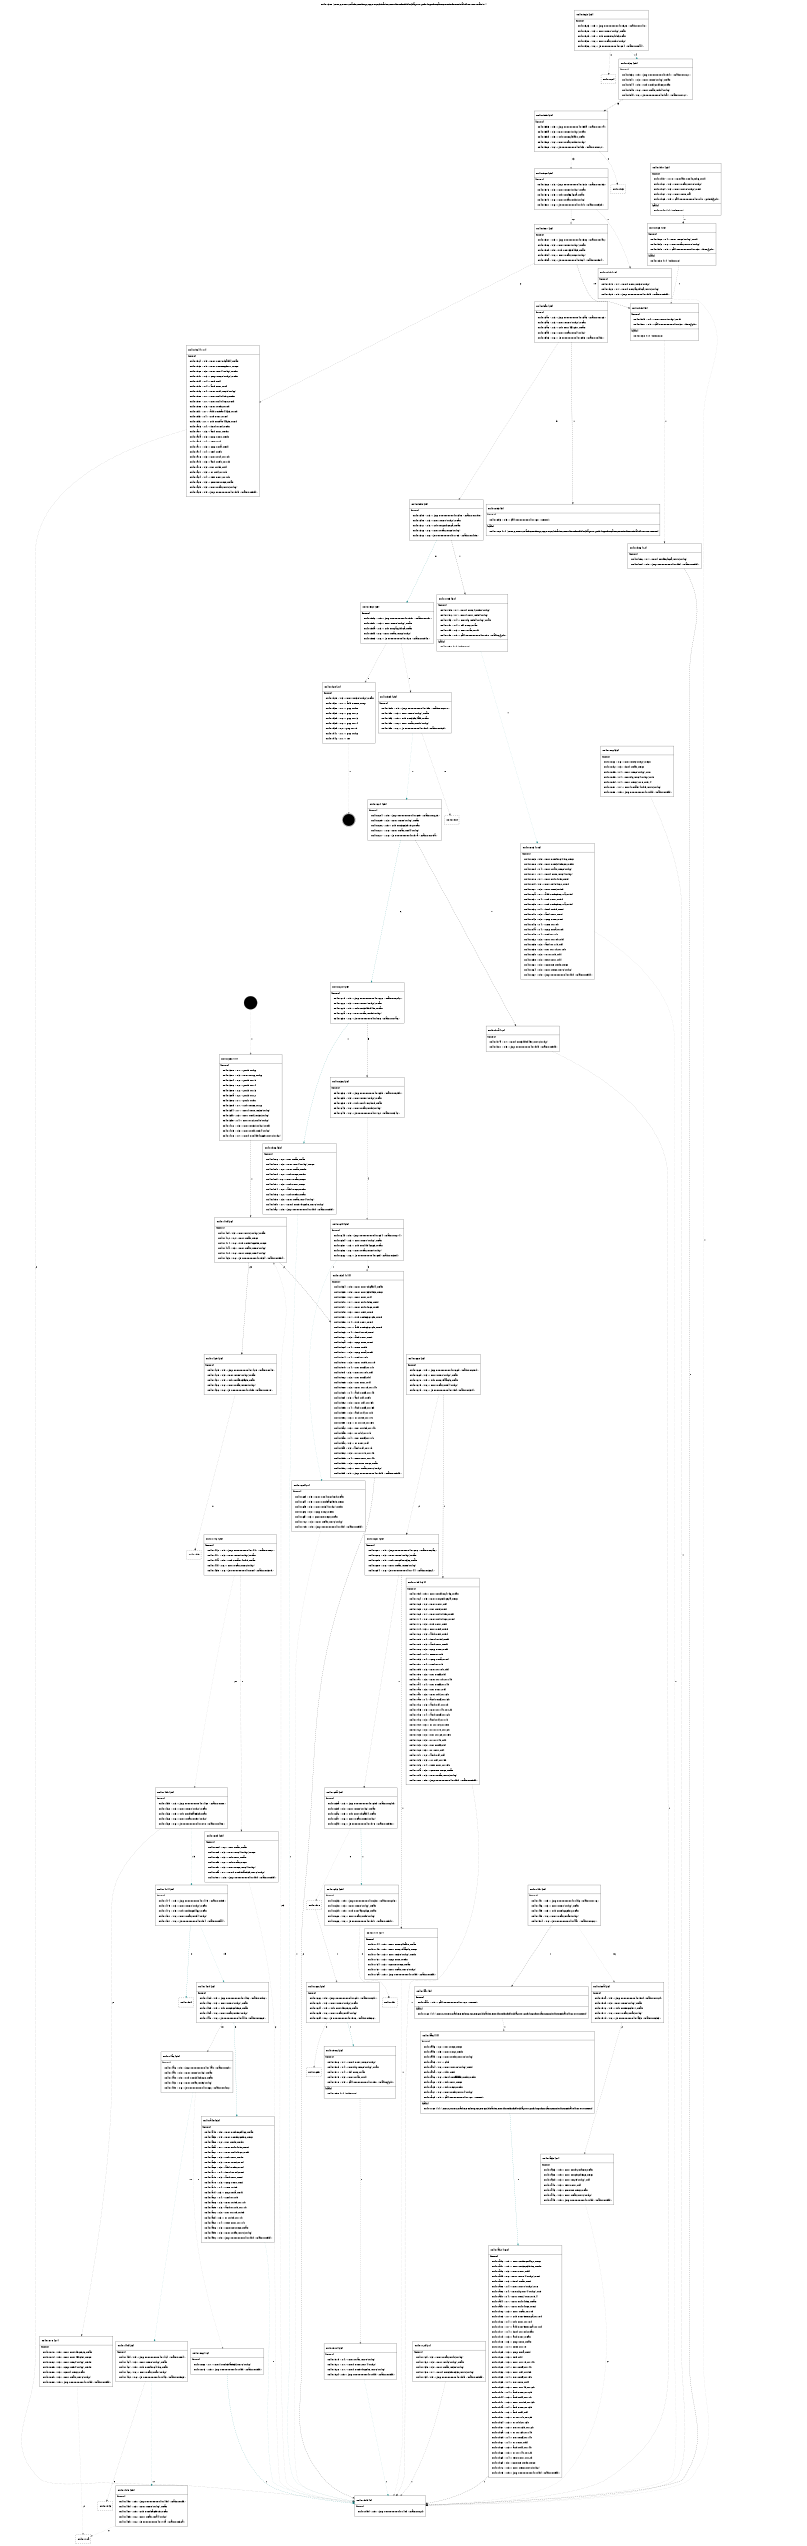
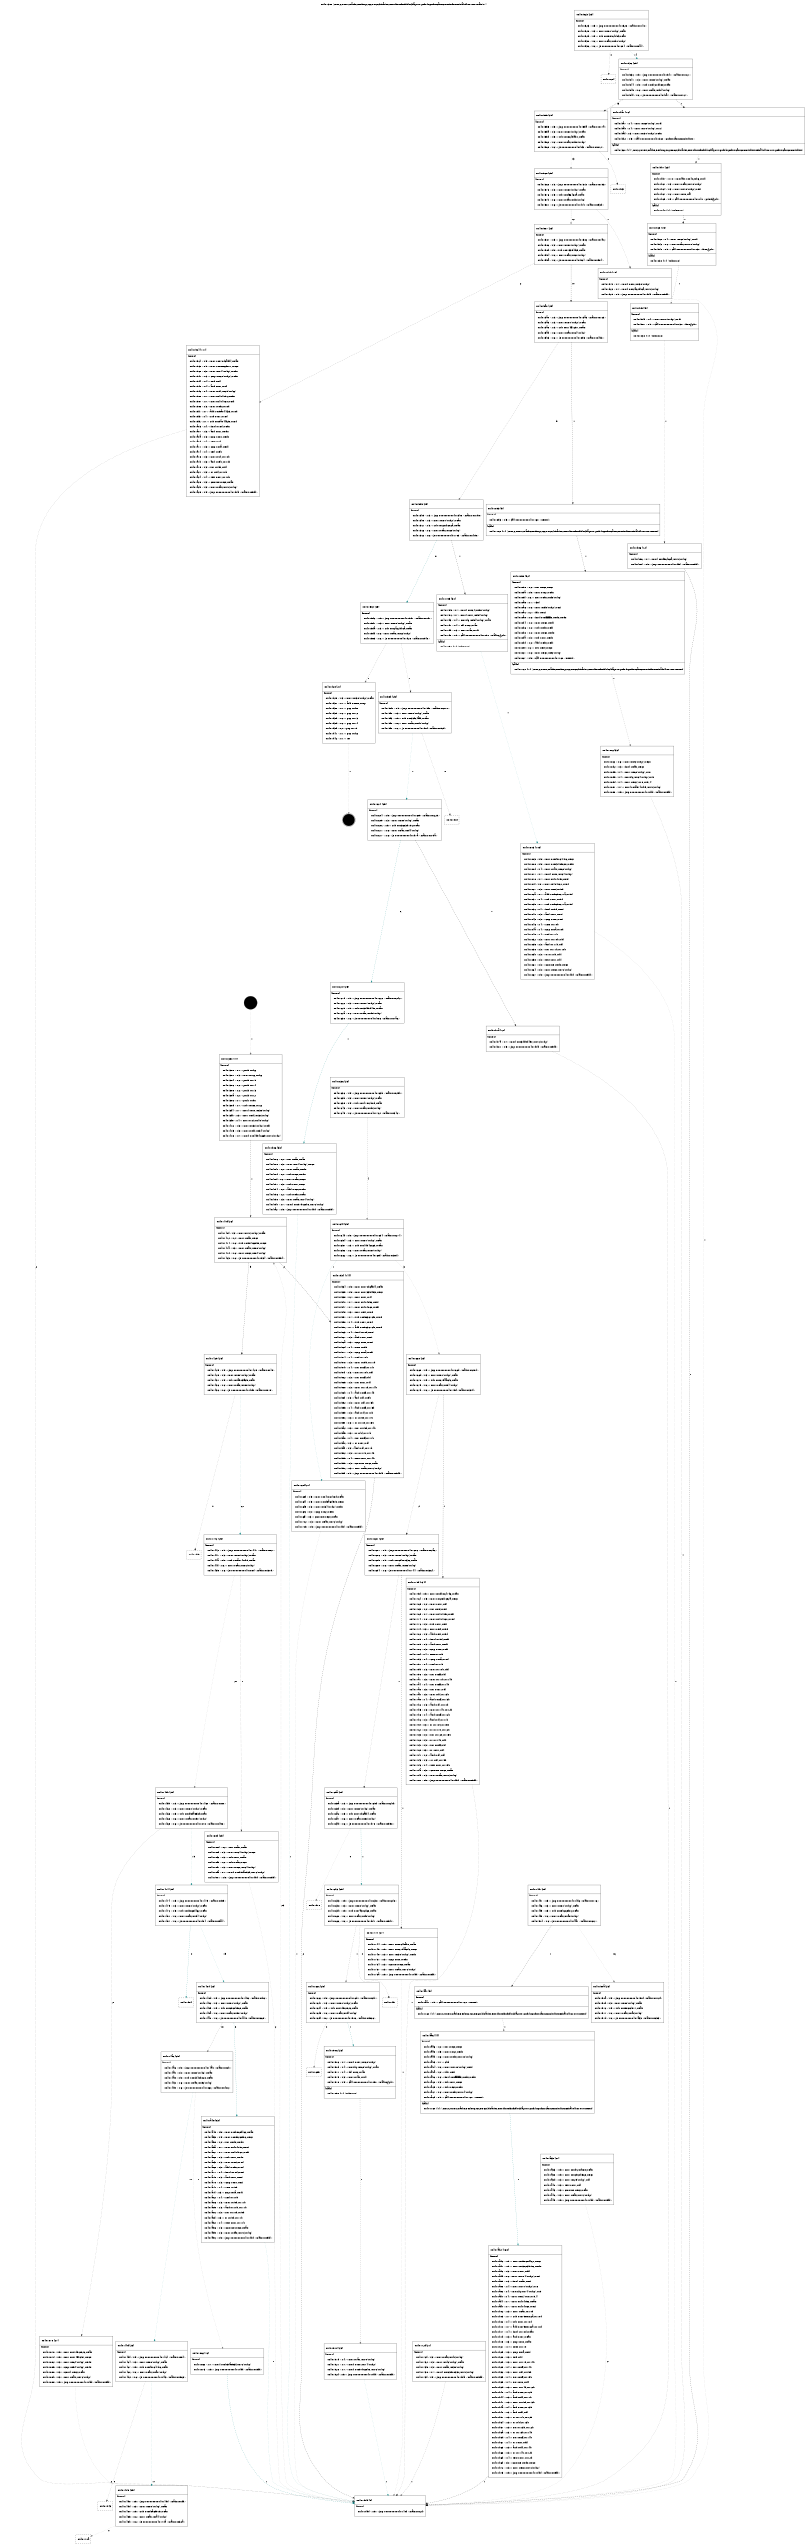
node "0x401ba7 [16]": added
edge "0x401587 [25]" -> "0x401bdd [9]": now "0x401587 [25]" -> "0x4015a0 [25]"
node "0x401898 [52]": added
edge "0x40161d [25]" -> "0x401636 [25]": removed, label "5"
edge "0x40164f [25]" -> "0x401934 [144]": now "0x40164f [25]" -> "0x401668 [25]"
edge "0x40140f [26]" -> "0x401429 [25]": label " 22" -> " 9"
edge "0x401429 [25]" -> "0x401442 [25]": added, label "22"
edge "0x401d78" -> "0x4016cc [25]": now "0x4016b3 [25]" -> "0x4016cc [25]"
edge "0x40150a [25]" -> "0x401a33 [27]": removed, label "2"
edge "0x401878 [27]" -> "0x40170a": now "0x401878 [27]" -> "0x401ddd [5]"
